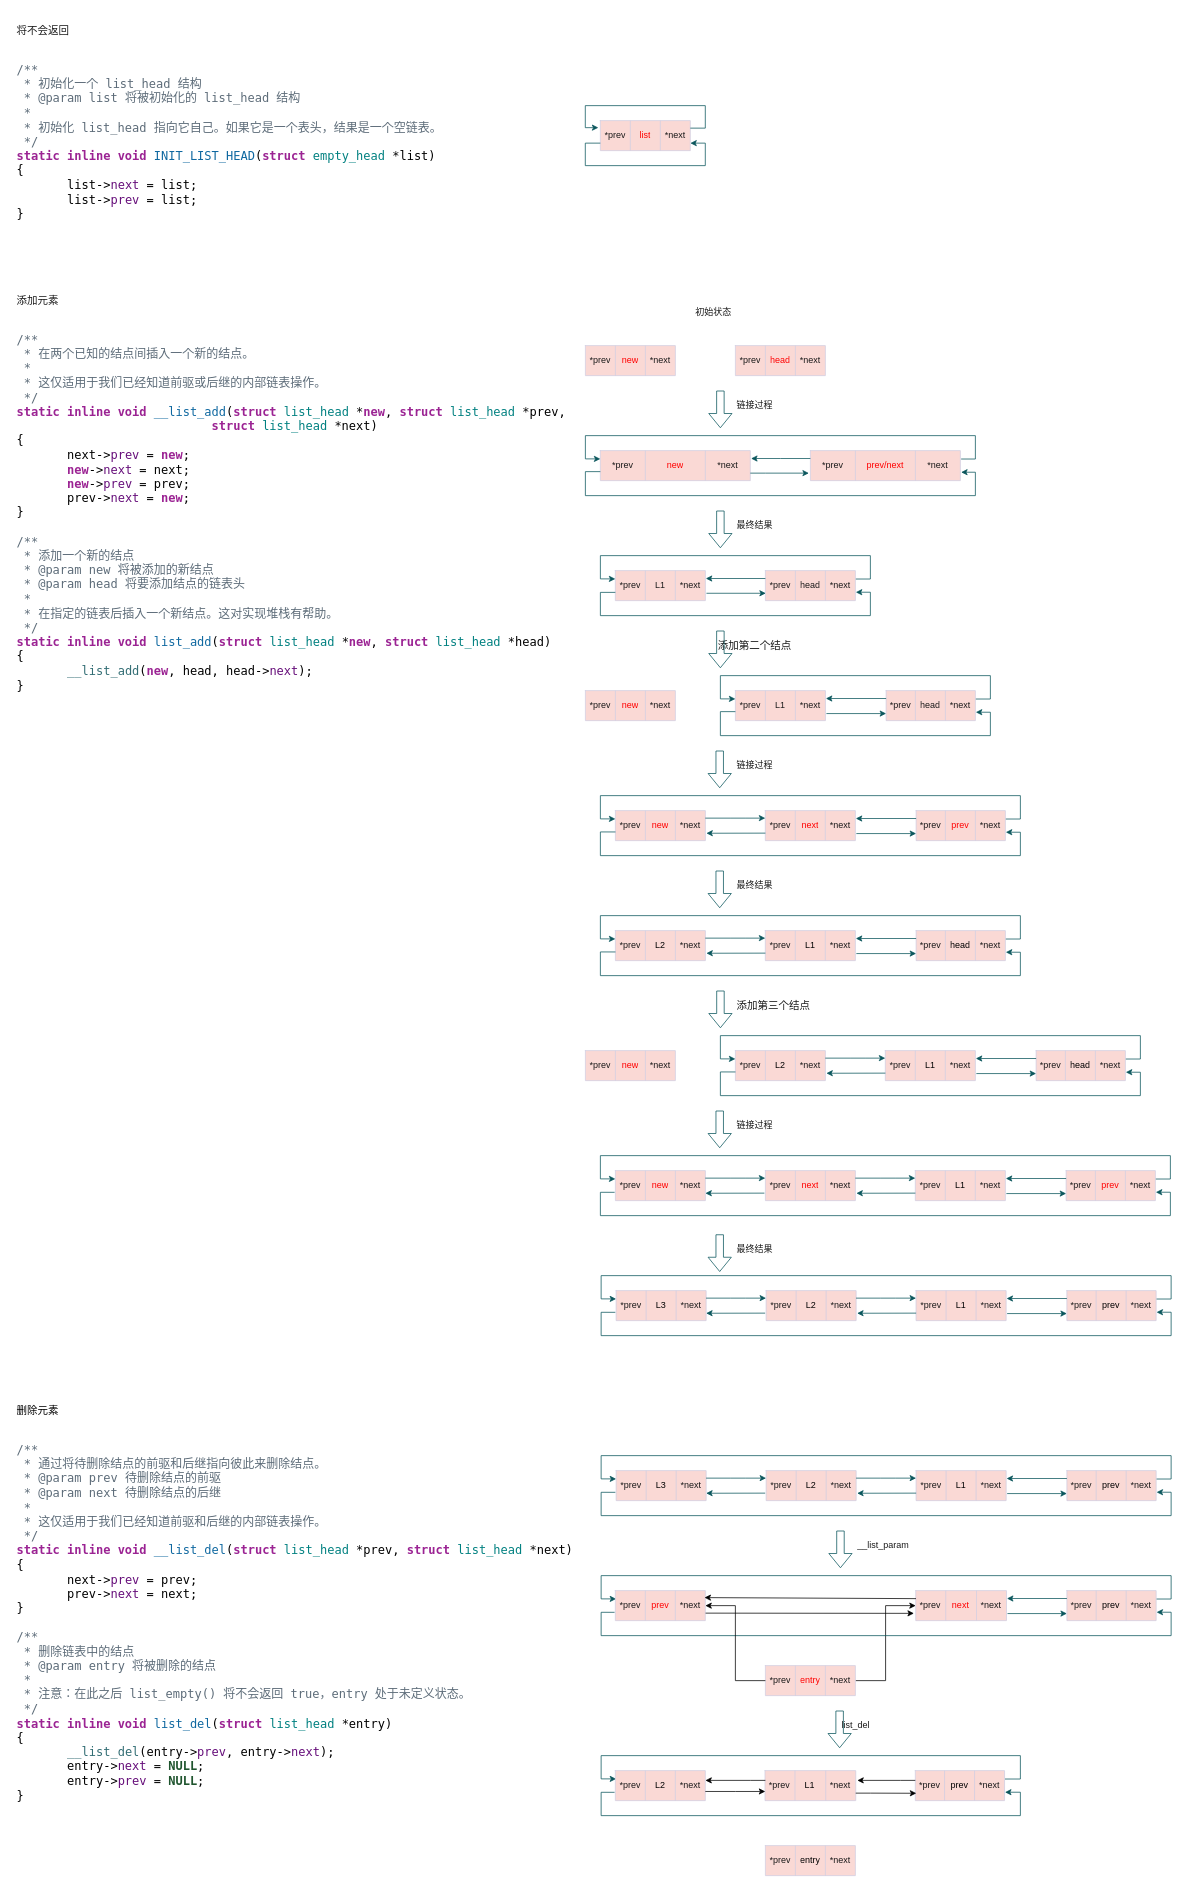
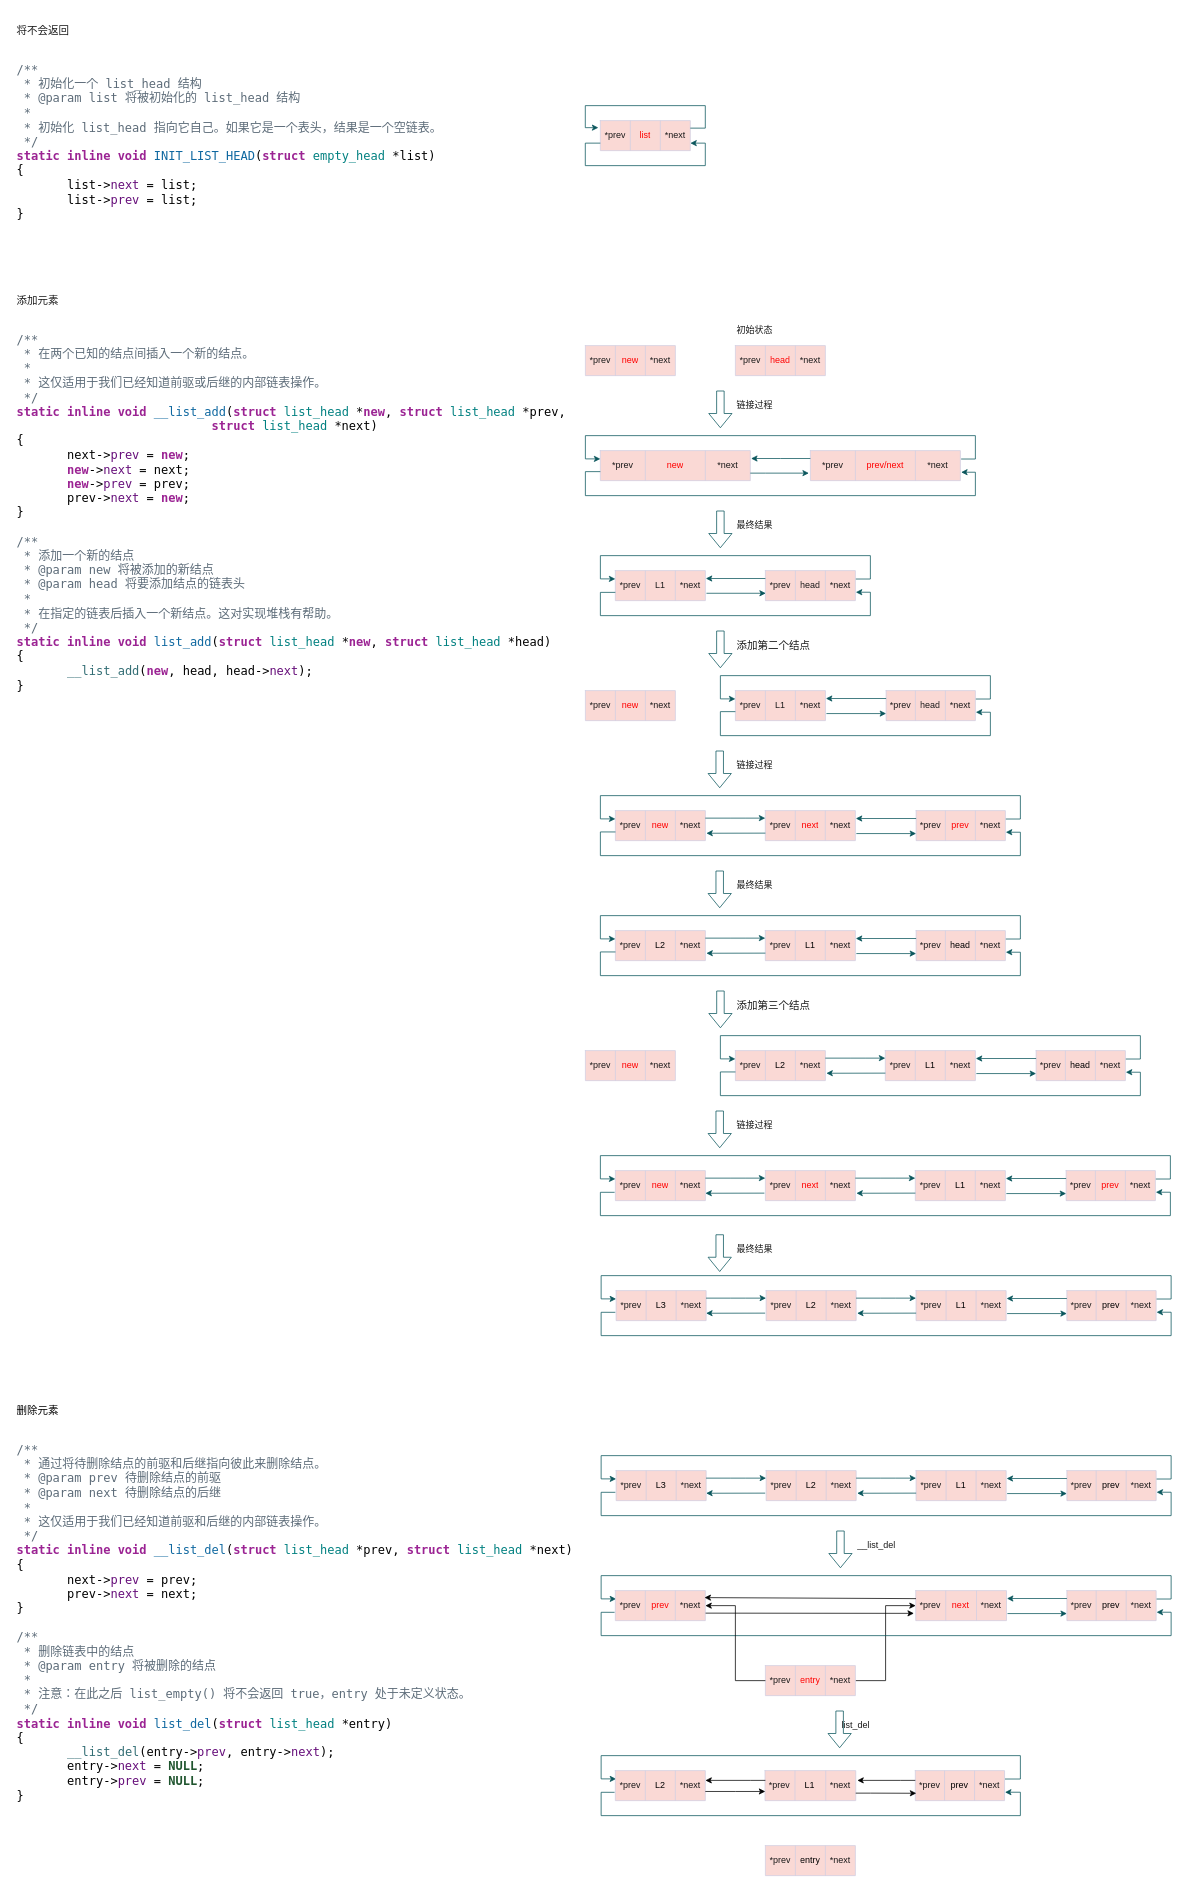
node "初始状态": moved (724, 312) -> (765, 330)
node "添加第二个结点": moved (762, 645) -> (780, 645)
node "__list_param": label "__list_param" -> "__list_del"
